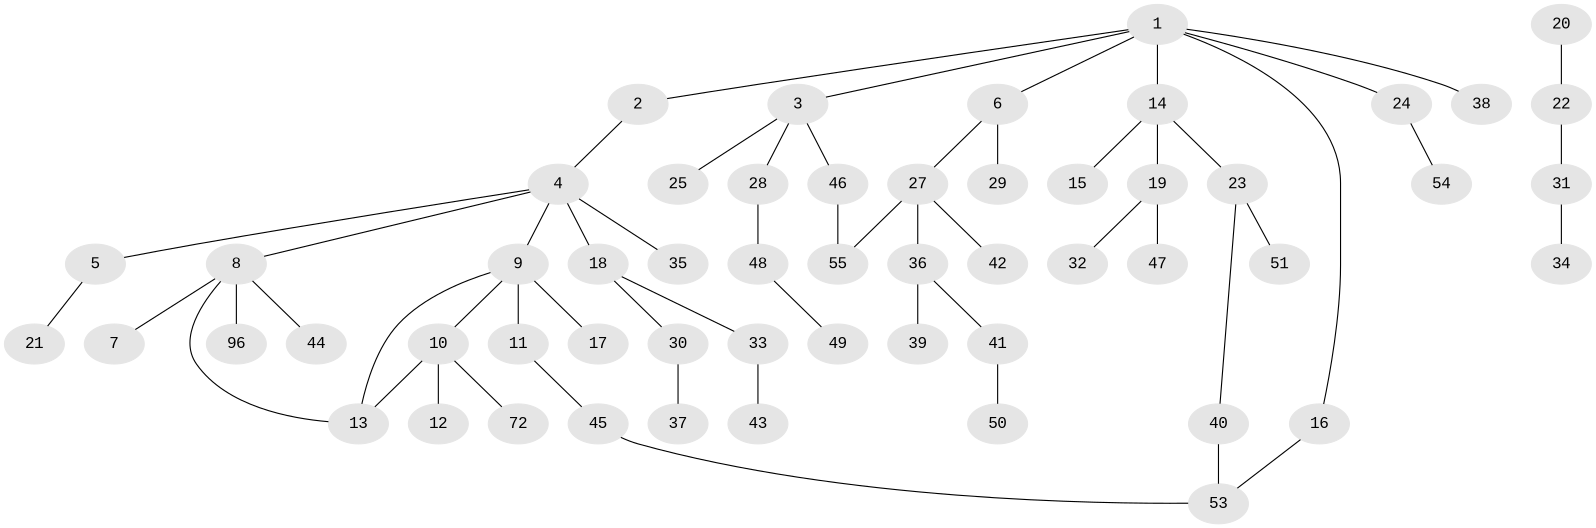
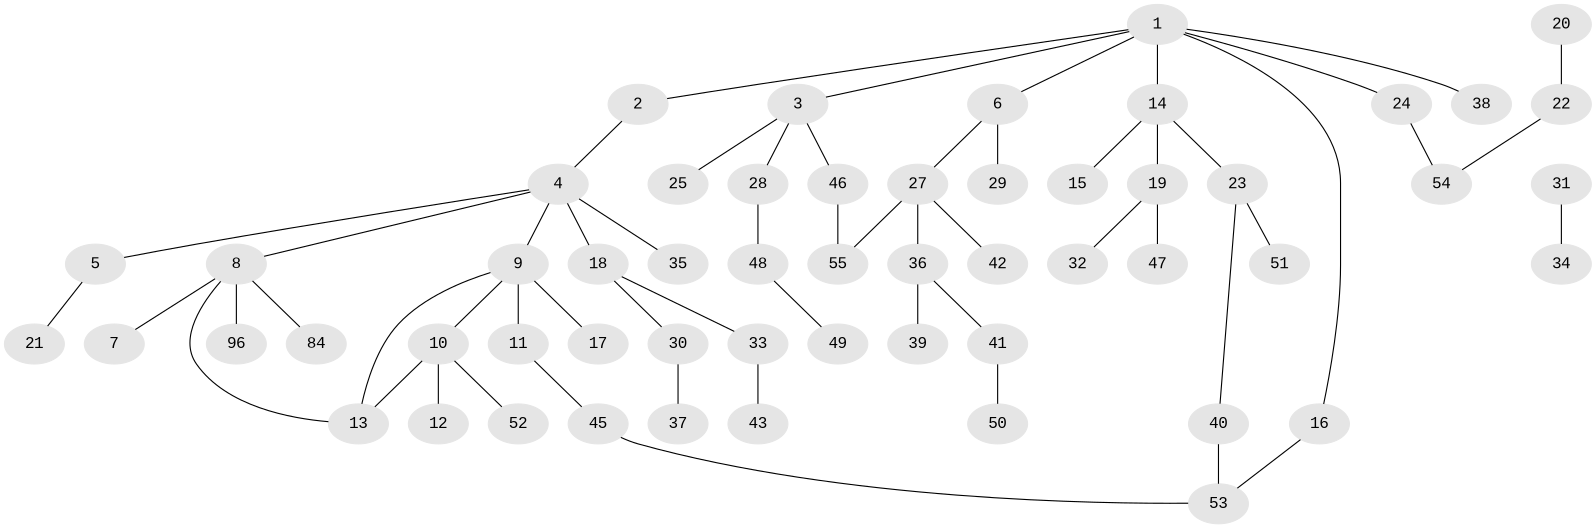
edge "22" -- "31": now "22" -- "54"
node "44": label "44" -> "84"
node "72": label "72" -> "52"
